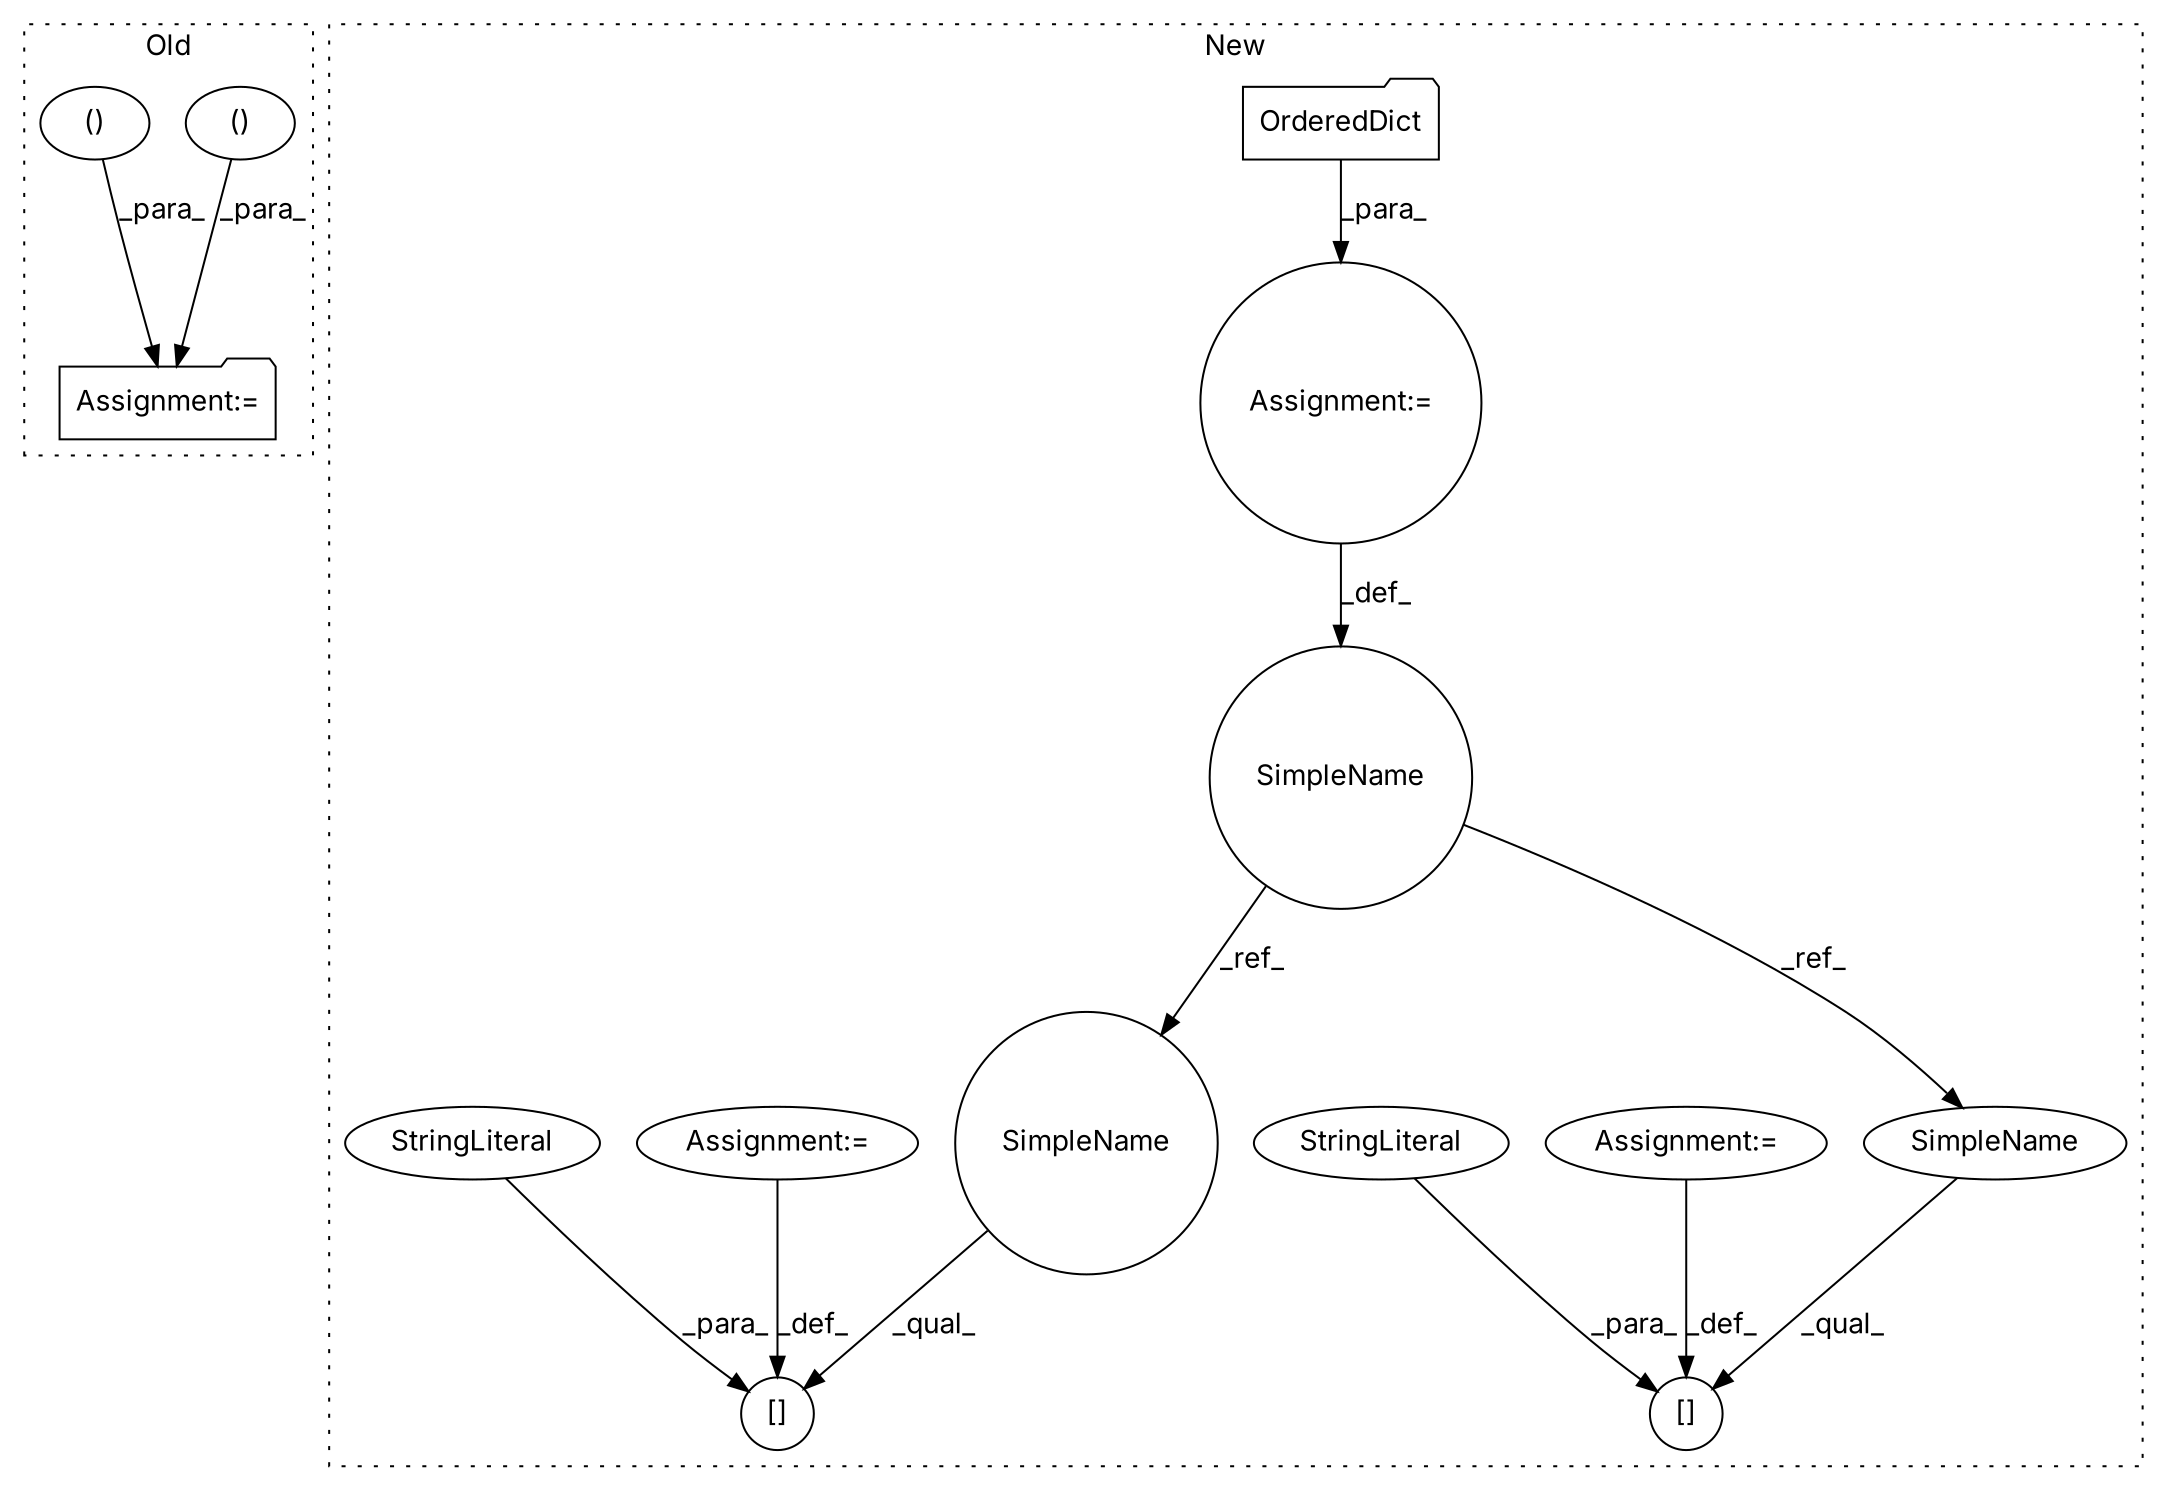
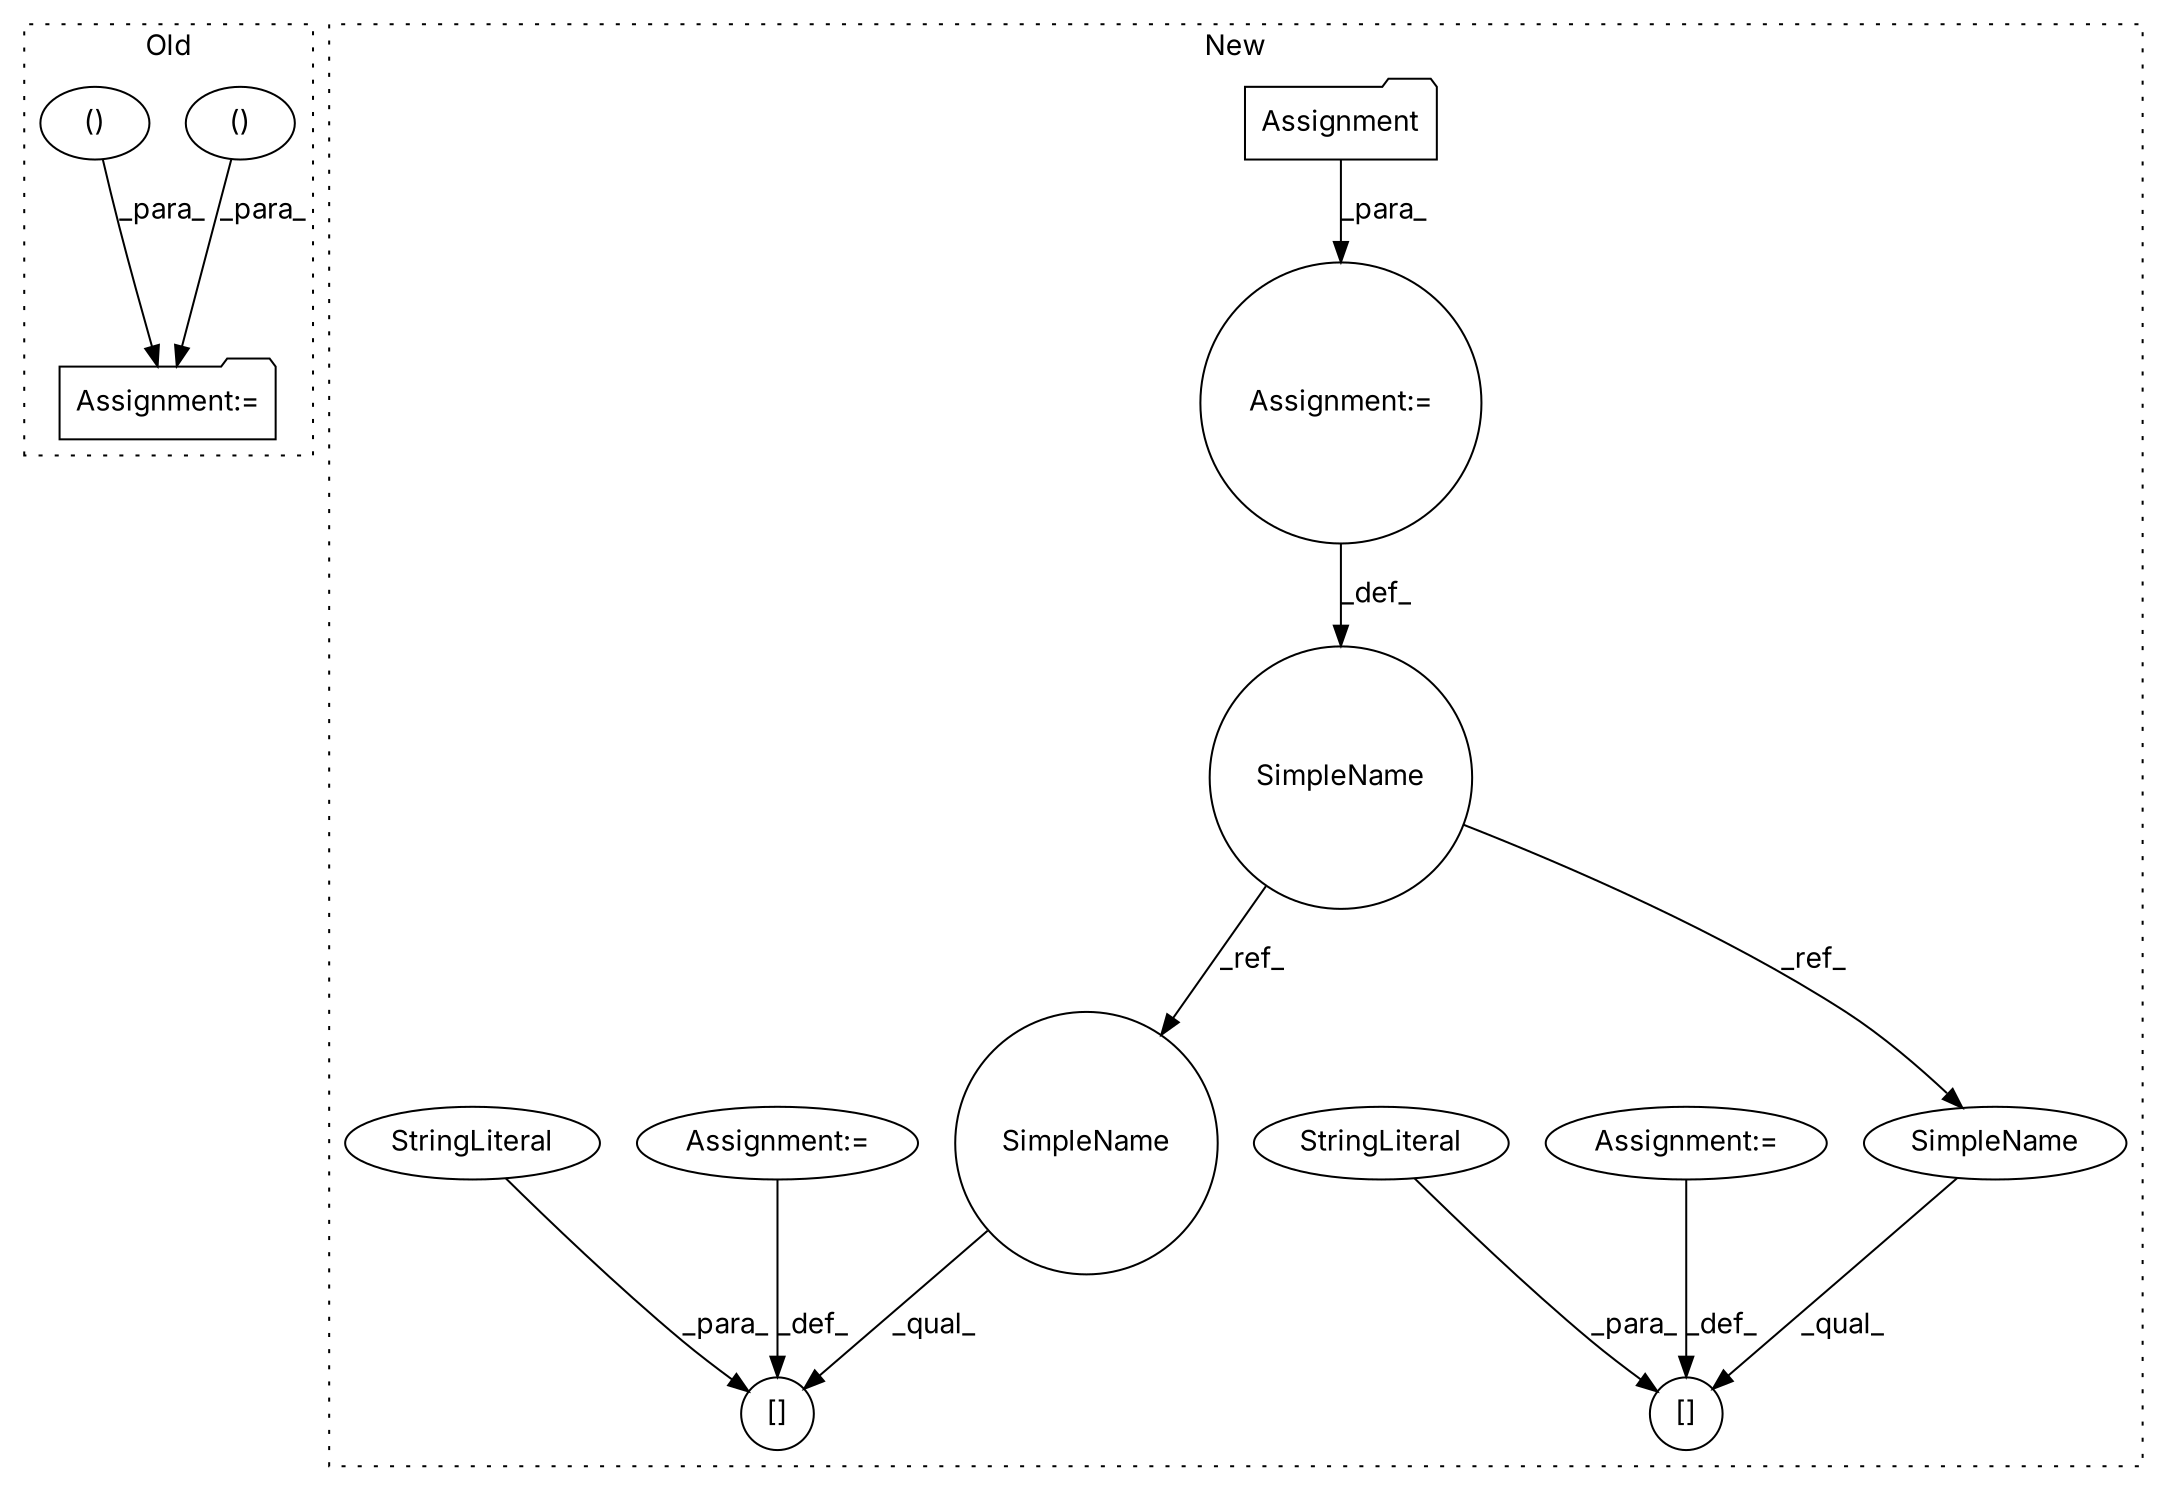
node "OrderedDict": label "OrderedDict" -> "Assignment"
